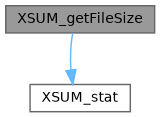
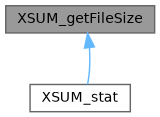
edge "XSUM_getFileSize" -> "XSUM_stat": reversed
